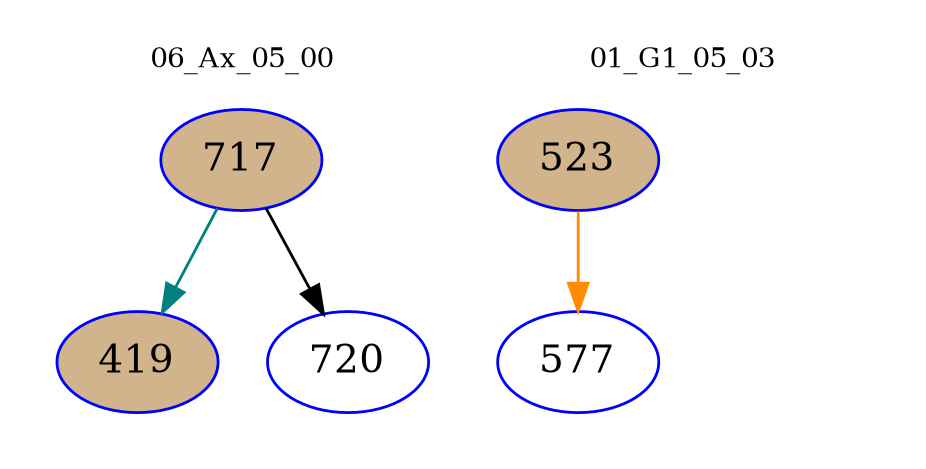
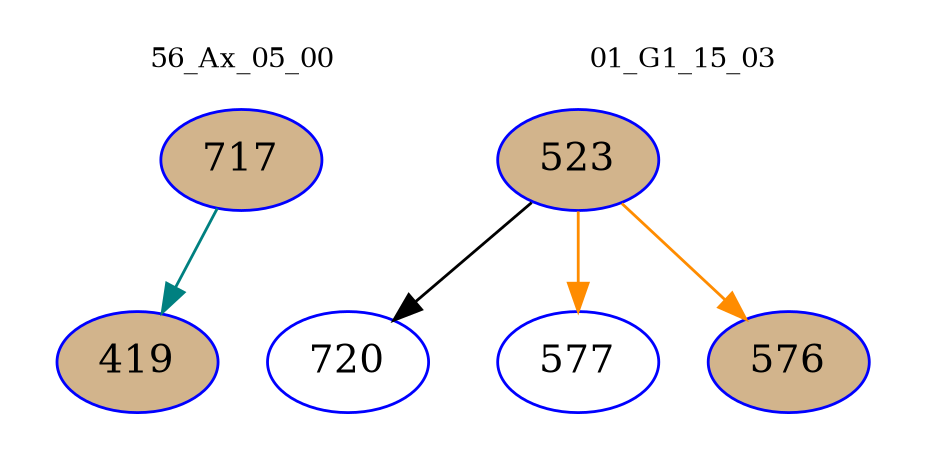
cluster "06_Ax_05_00": label "06_Ax_05_00" -> "56_Ax_05_00"
cluster "01_G1_05_03": label "01_G1_05_03" -> "01_G1_15_03"
edge "717" -> "720": now "523" -> "720"
node "576": added
